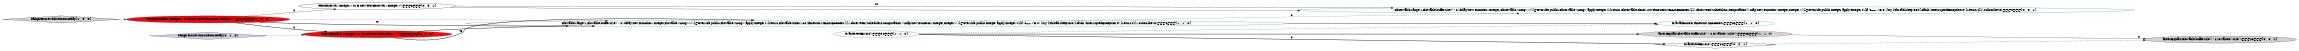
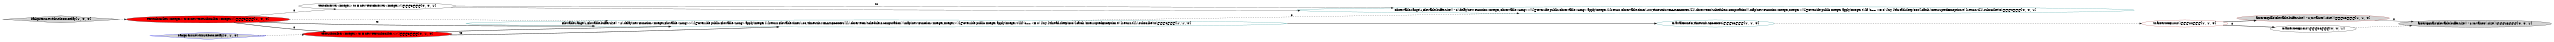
edge "ts.assertNoErrors()@@@24@@@['1', '1', '0']" -> "ts.awaitDone(5,TimeUnit.SECONDS)@@@23@@@['1', '1', '0']": reversed
node "to.assertNoErrors()@@@24@@@['0', '0', '1']": shape diamond -> ellipse
